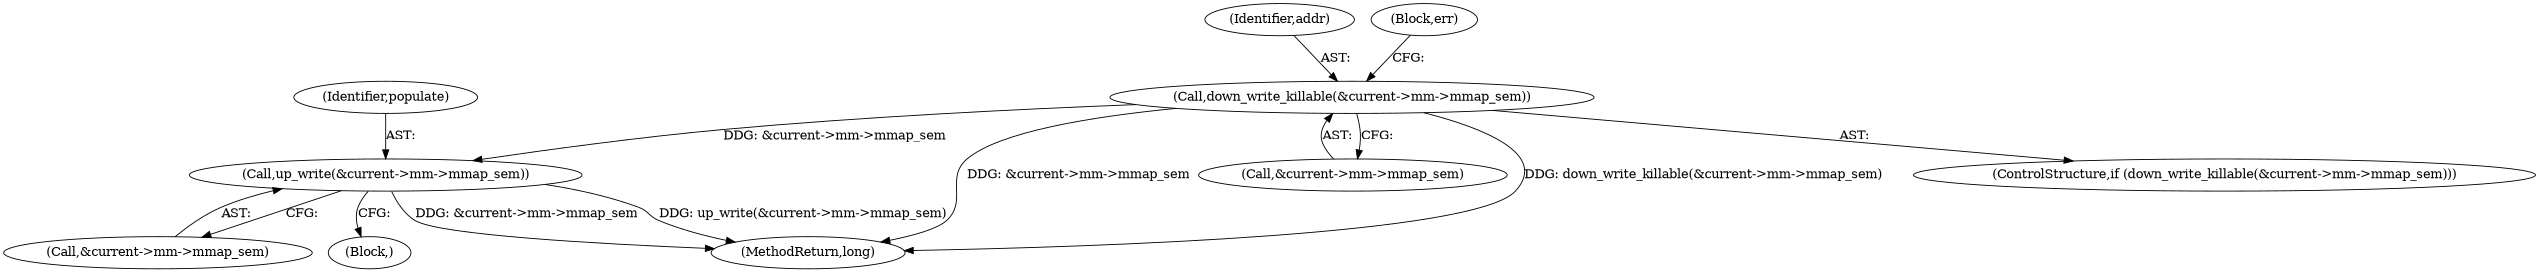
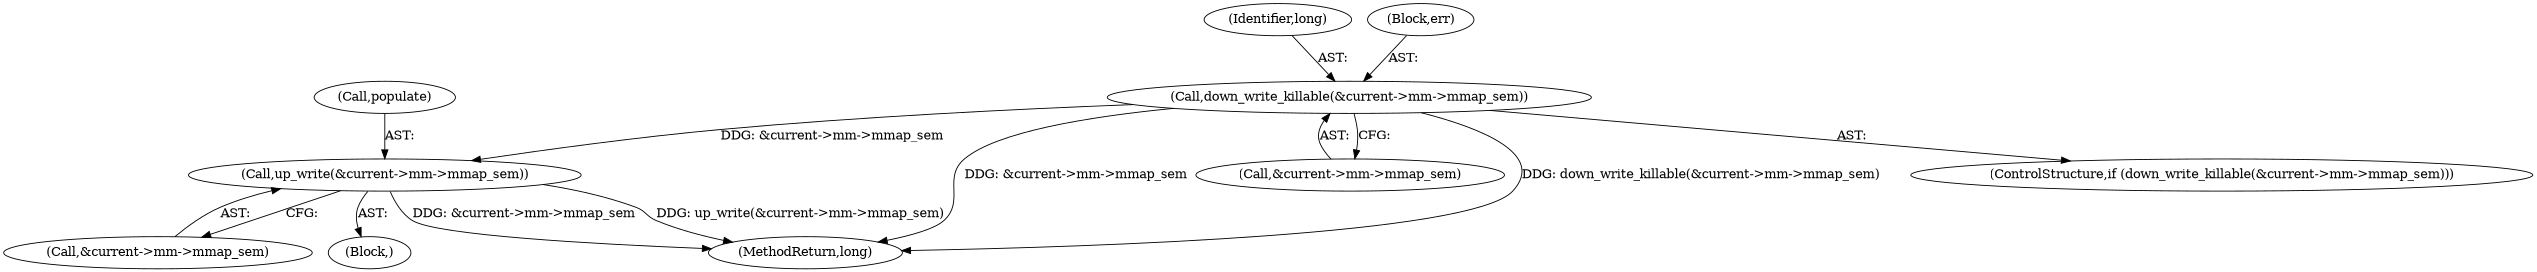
node "(Identifier,addr)": label "(Identifier,addr)" -> "(Identifier,long)"
edge "(Block,err)" -> "(Call,down_write_killable(&current->mm->mmap_sem))": label "CFG: " -> "AST: "
node "(Identifier,populate)": label "(Identifier,populate)" -> "(Call,populate)"
edge "(Call,up_write(&current->mm->mmap_sem))" -> "(Block,)": label "CFG: " -> "AST: "
